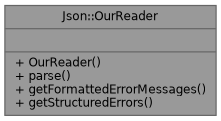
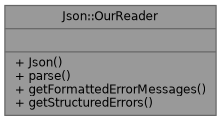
node "Json::OurReader": text "+ OurReader()" -> "+ Json()"
